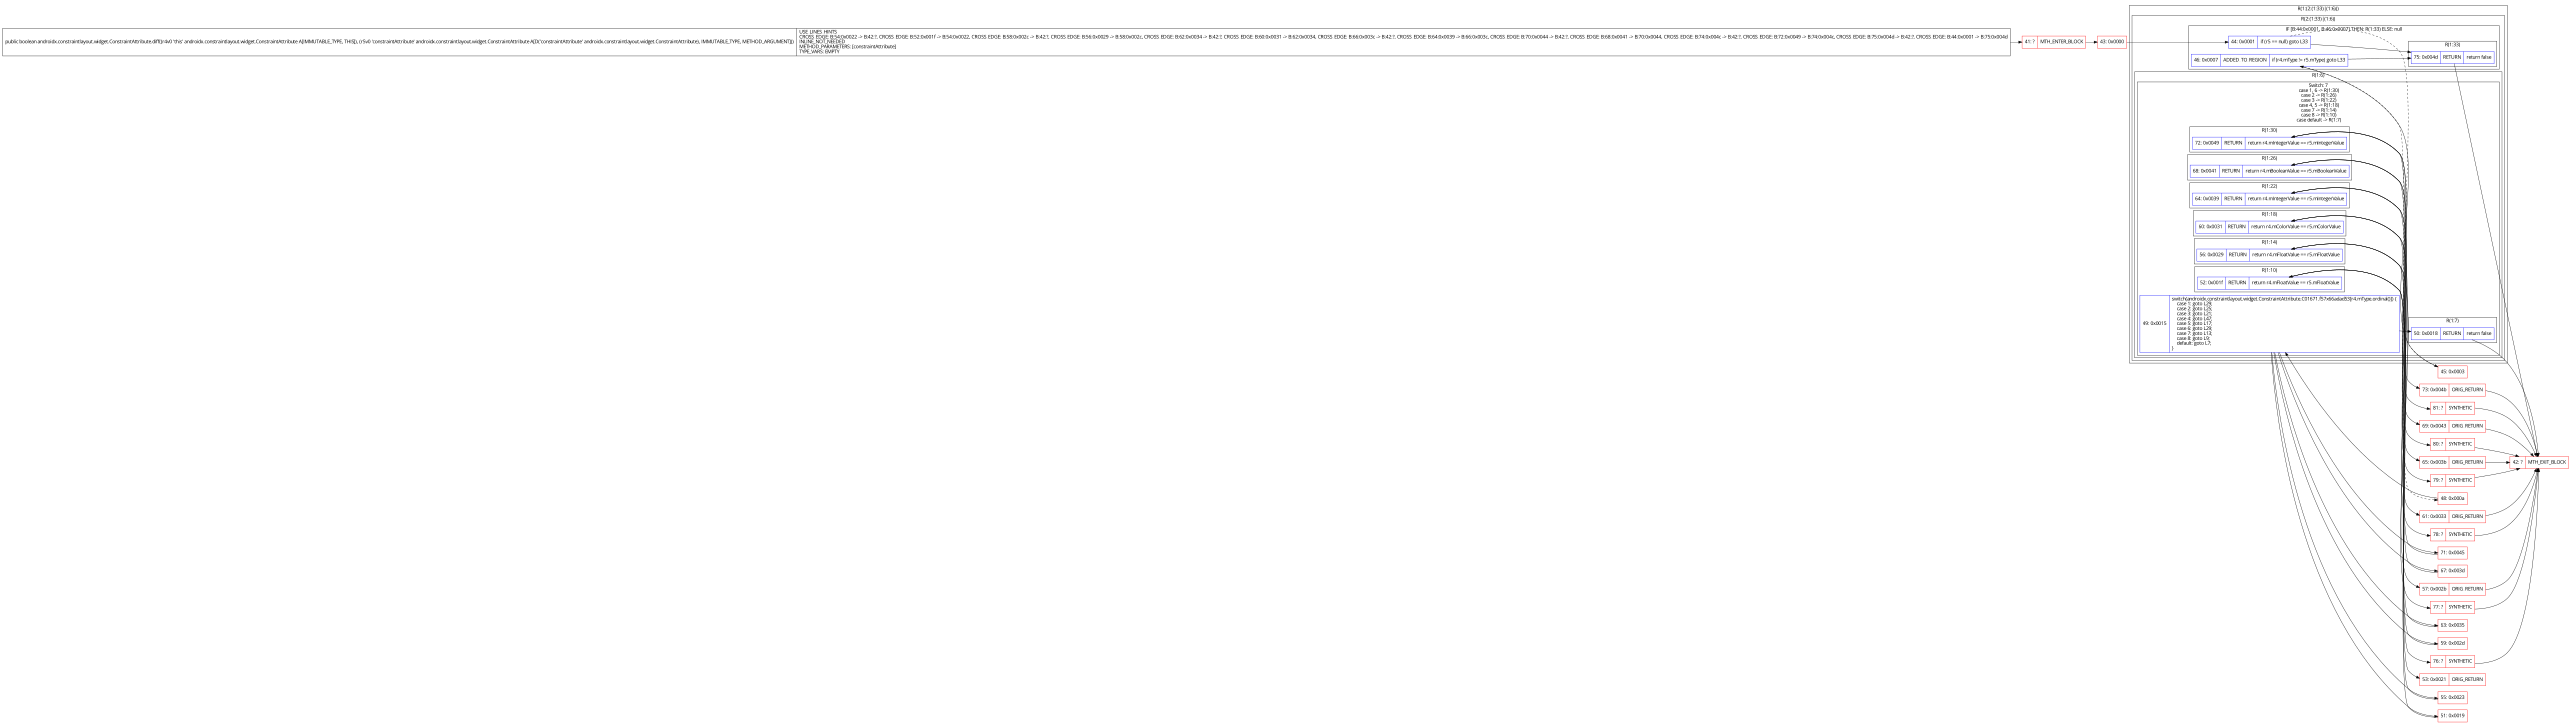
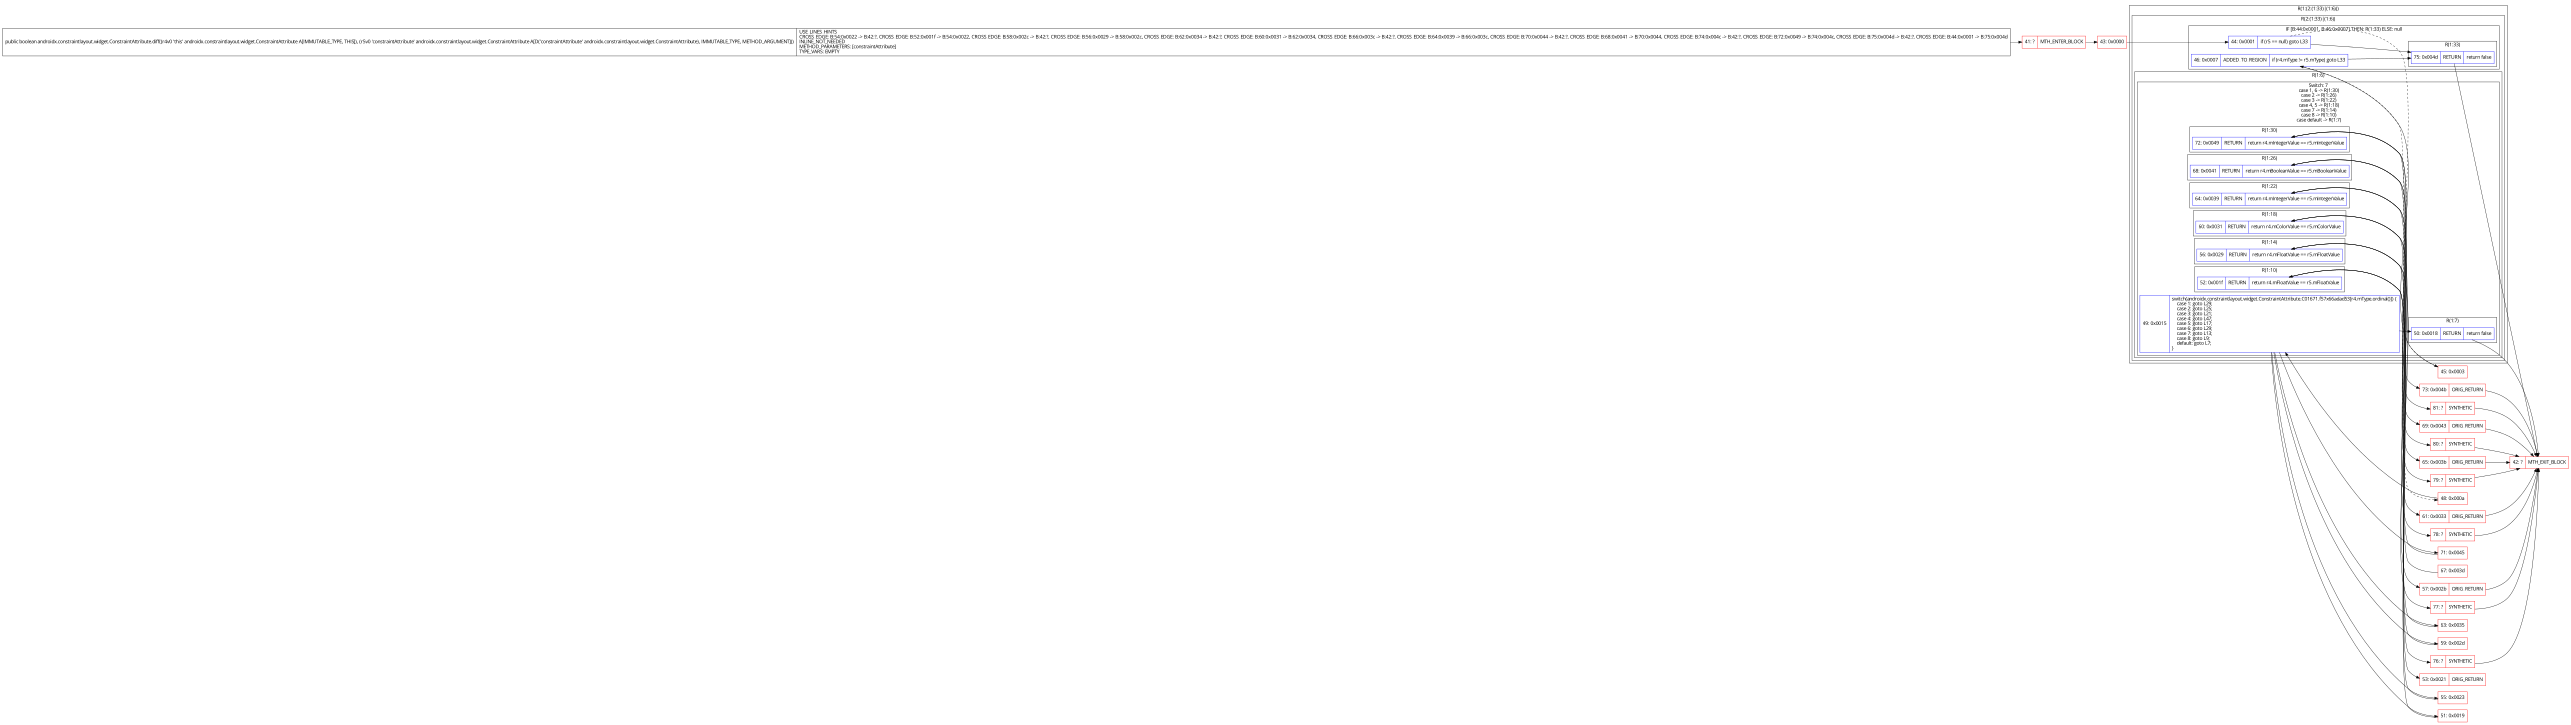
edge "49: 0x0015" -> "67: 0x003d": removed
